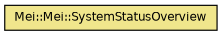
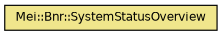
node "Mei::Mei::SystemStatusOverview": label "Mei::Mei::SystemStatusOverview" -> "Mei::Bnr::SystemStatusOverview"
